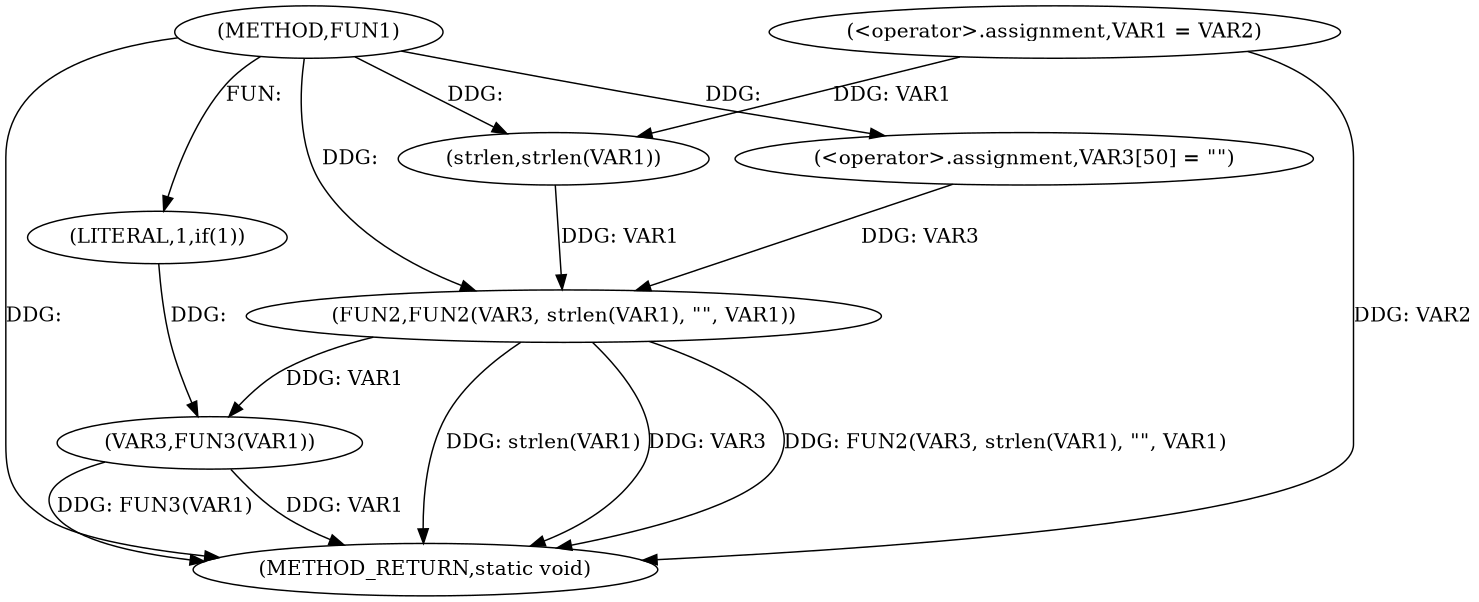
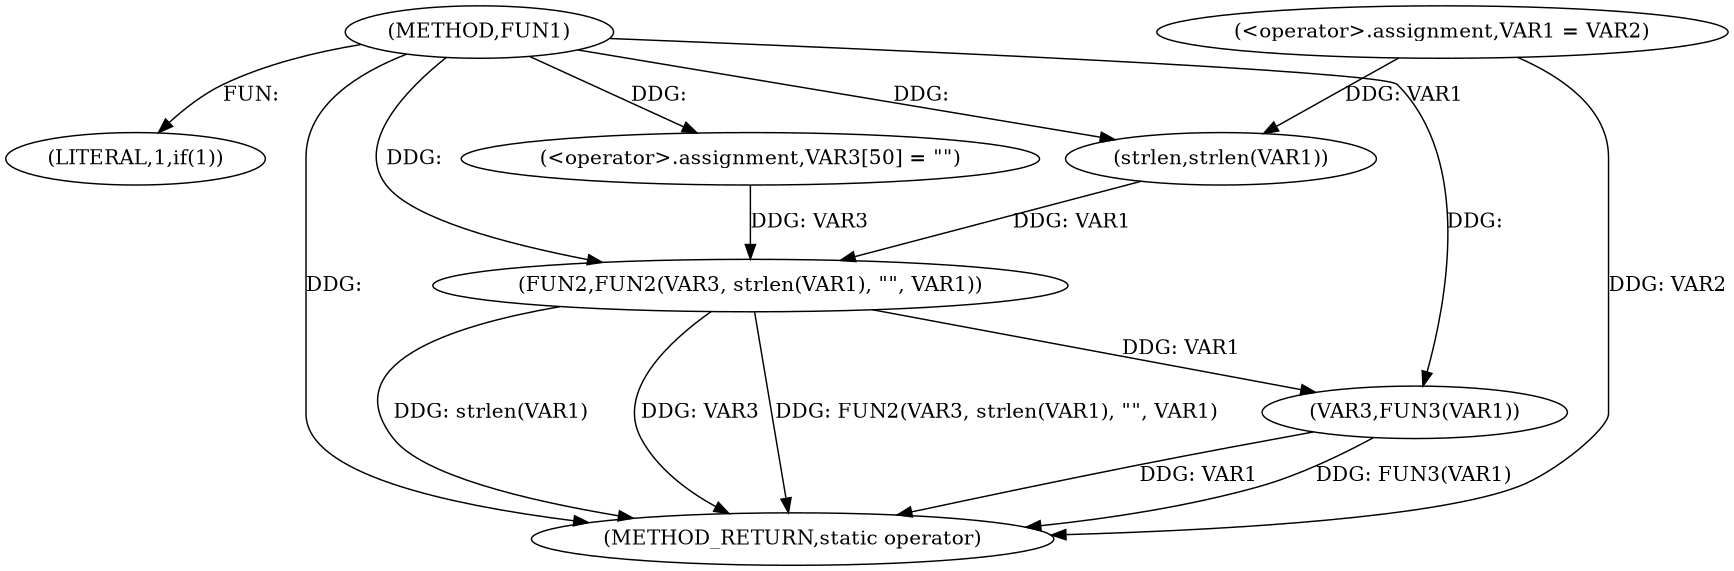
edge "(LITERAL,1,if(1))" -> "(VAR3,FUN3(VAR1))": now "(METHOD,FUN1)" -> "(VAR3,FUN3(VAR1))"
node "(METHOD_RETURN,static void)": label "(METHOD_RETURN,static void)" -> "(METHOD_RETURN,static operator)"
